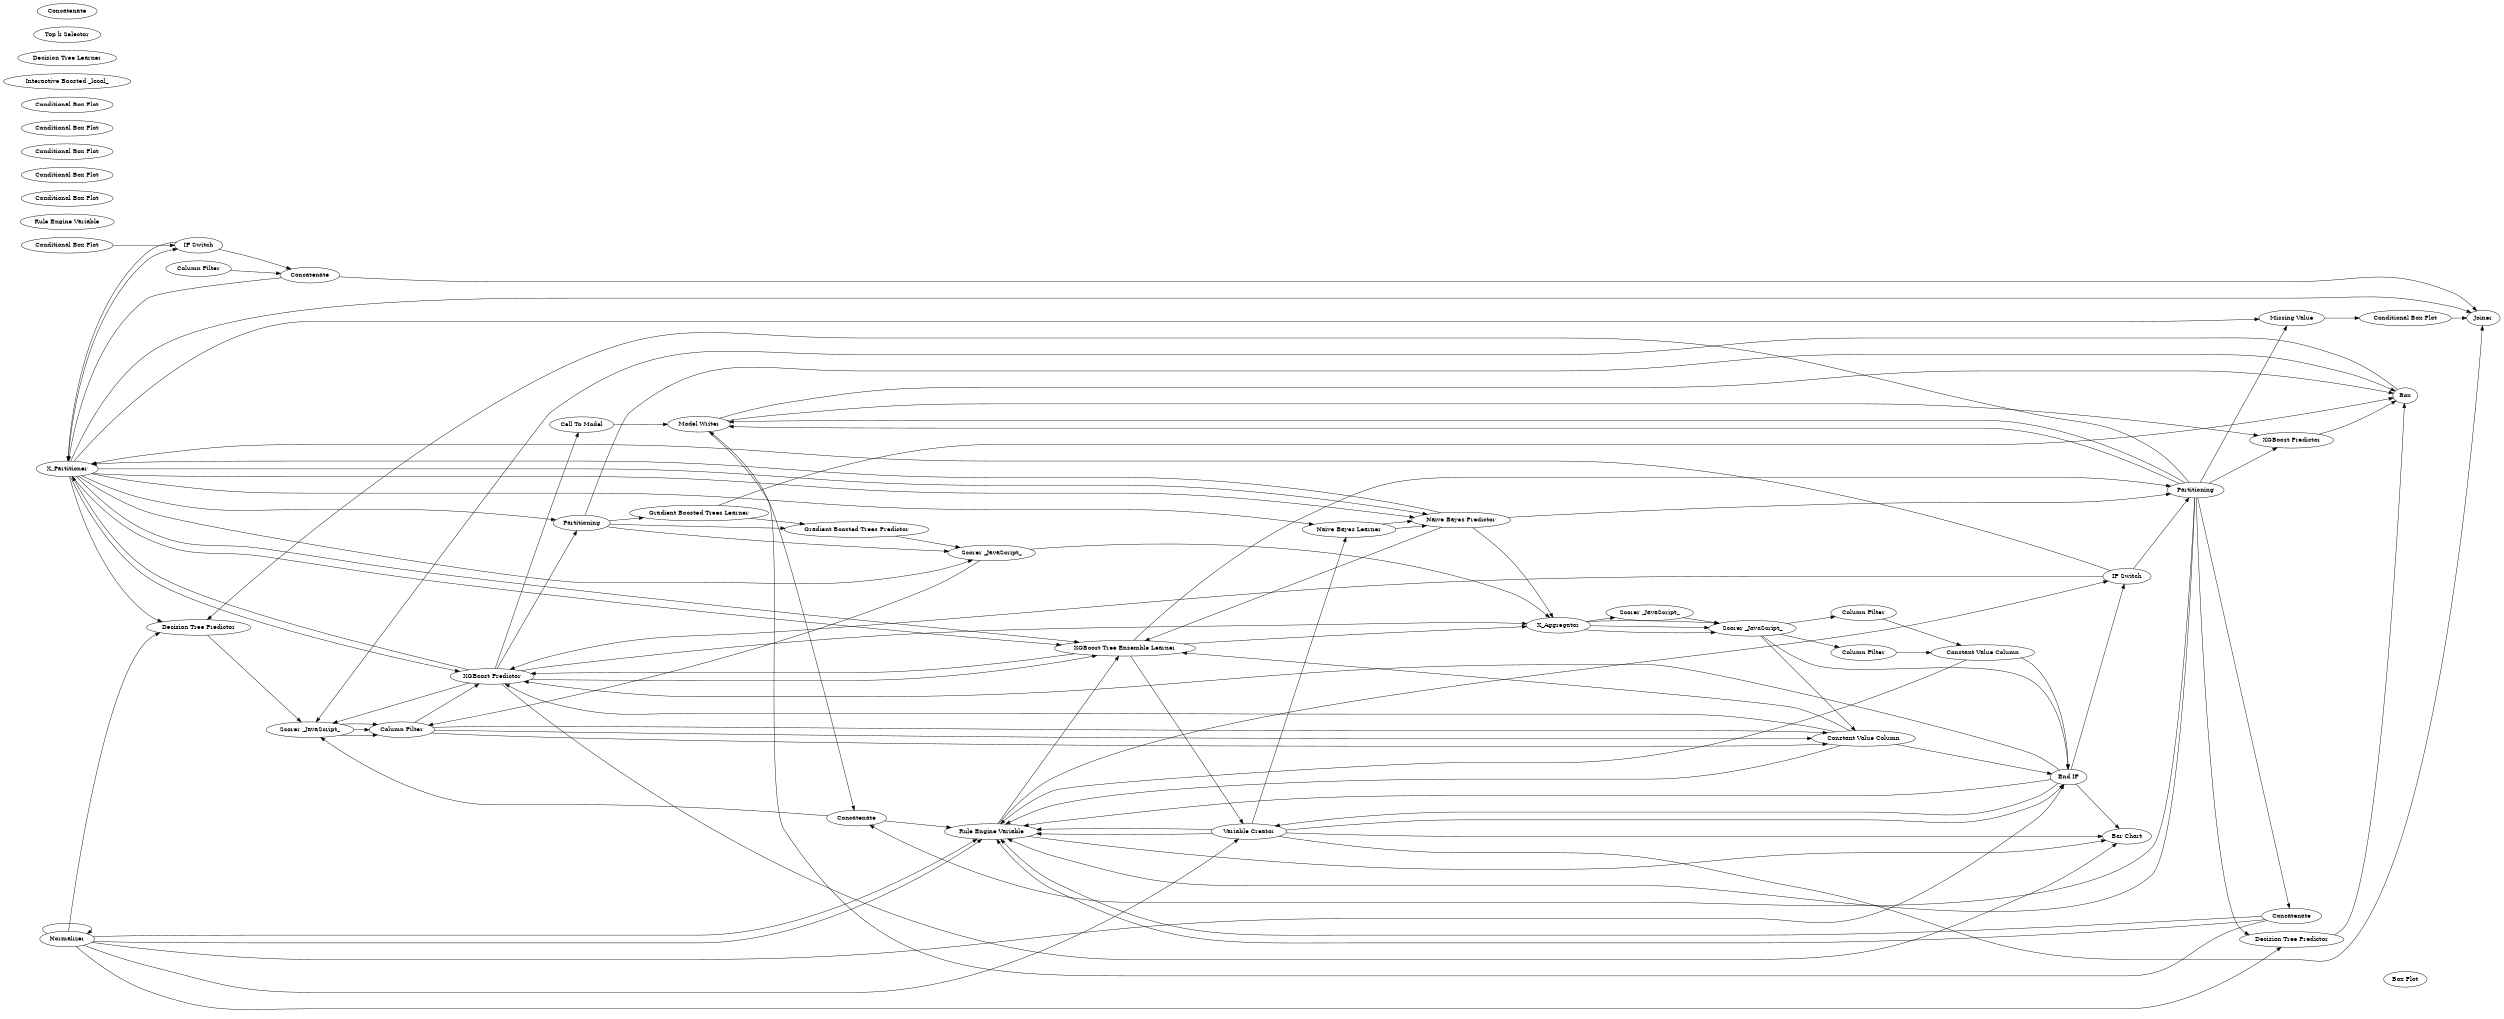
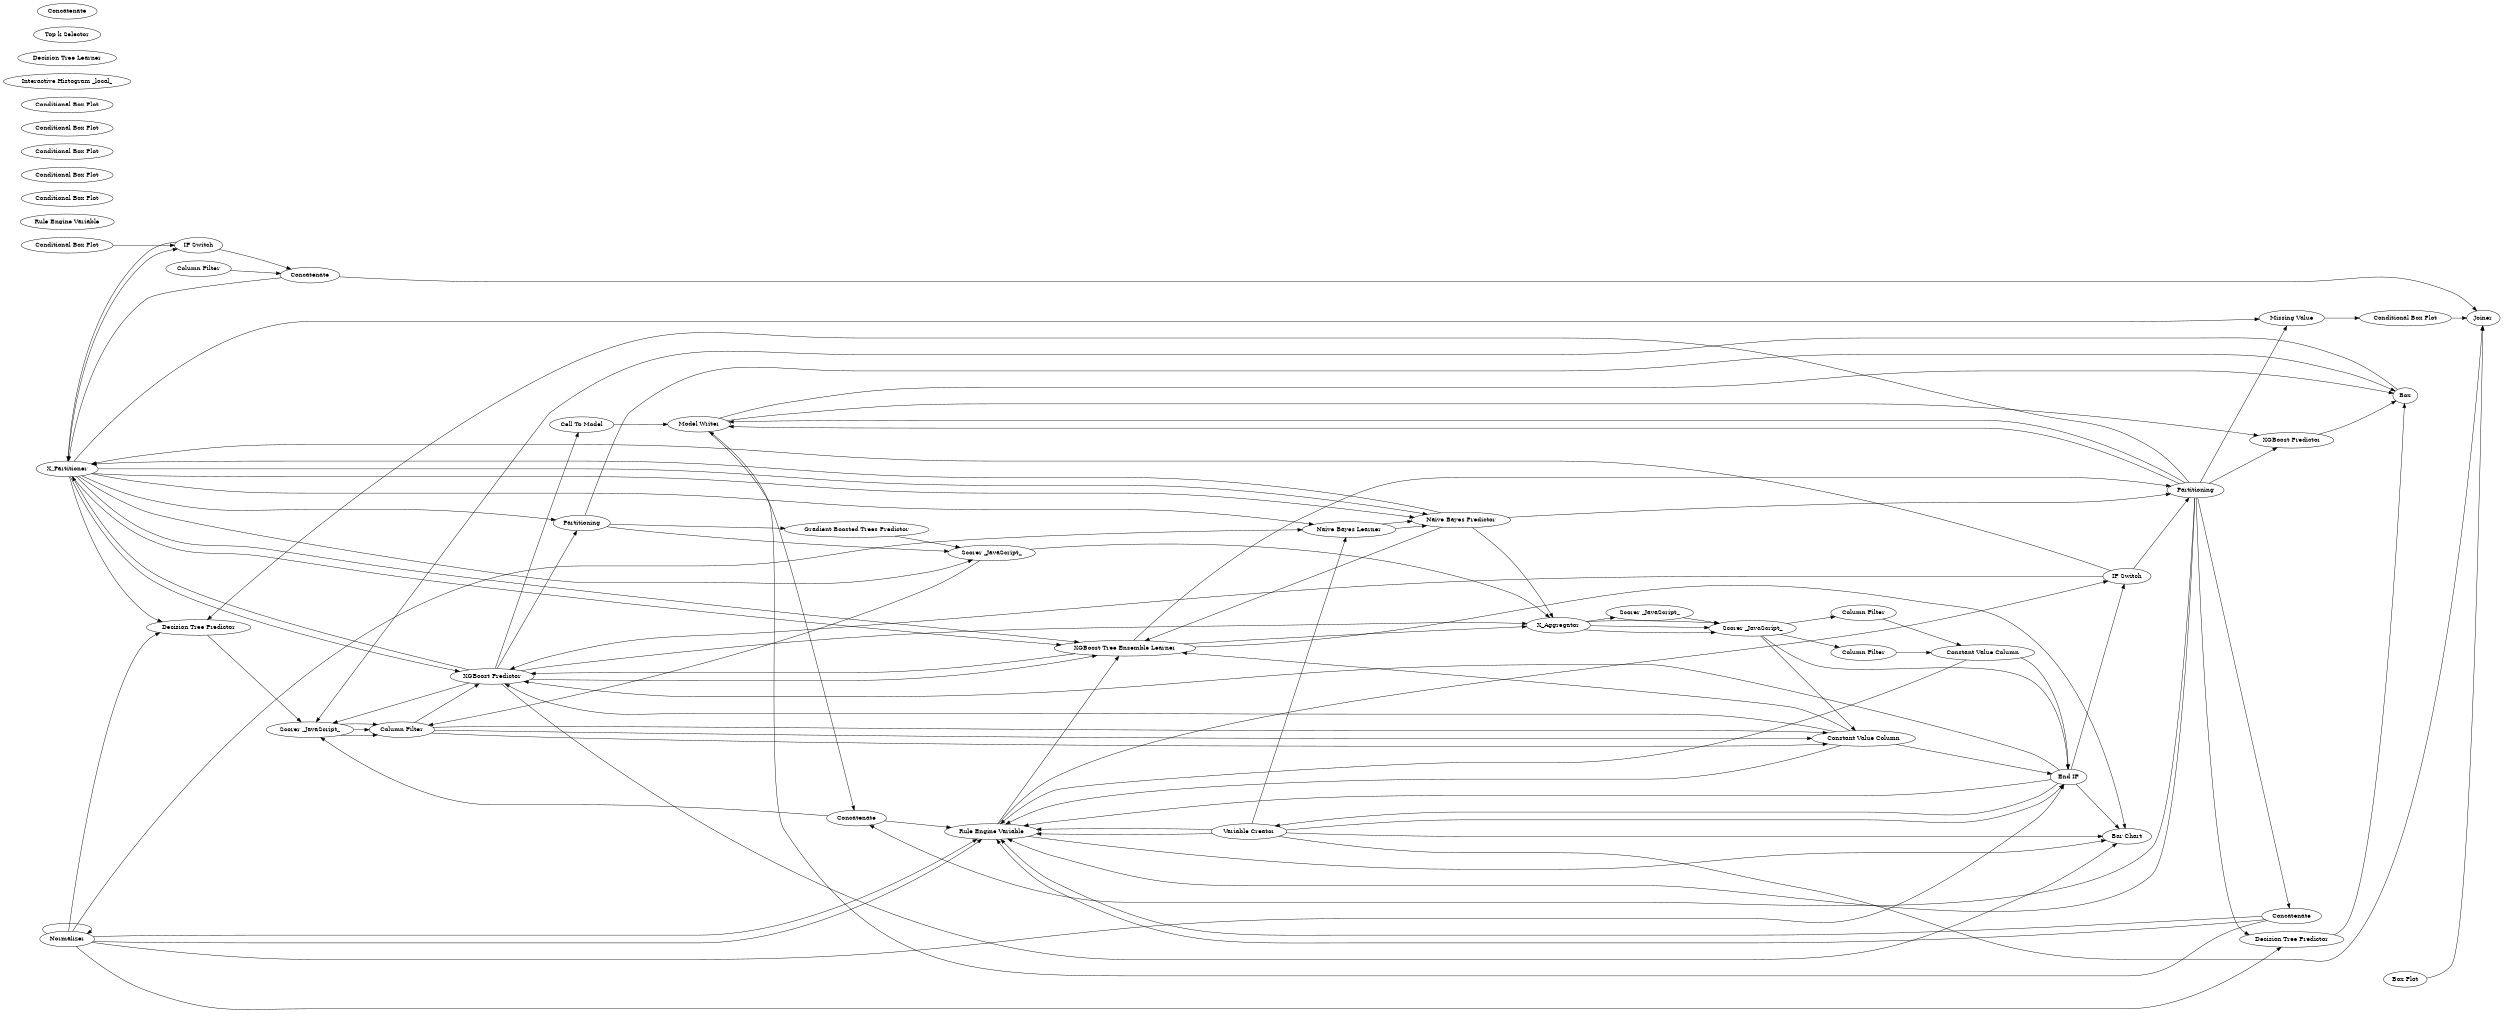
node "Interactive Boosted _local_": label "Interactive Boosted _local_" -> "Interactive Histogram _local_"
edge "X_Partitioner" -> "Joiner": now "Box Plot" -> "Joiner"
node "Gradient Boosted Trees Learner": removed
edge "XGBoost Tree Ensemble Learner" -> "Variable Creator": now "XGBoost Tree Ensemble Learner" -> "Bar Chart"
edge "Normalizer" -> "Variable Creator": now "Normalizer" -> "Naive Bayes Learner"
